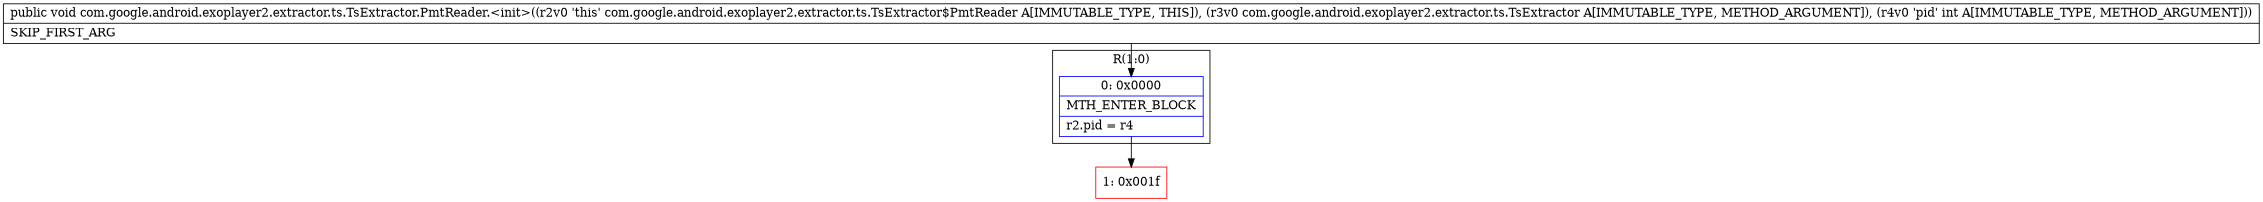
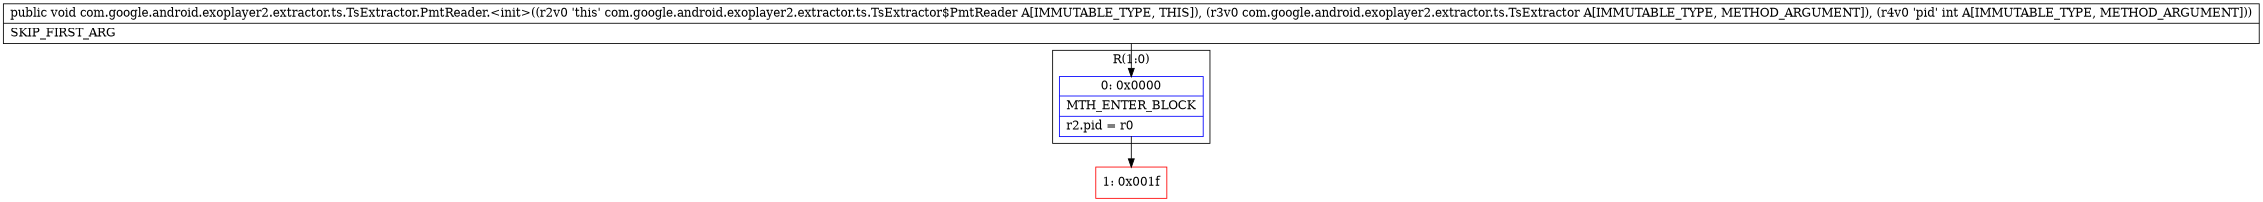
node "0: 0x0000": text "r2.pid = r4" -> "r2.pid = r0"
